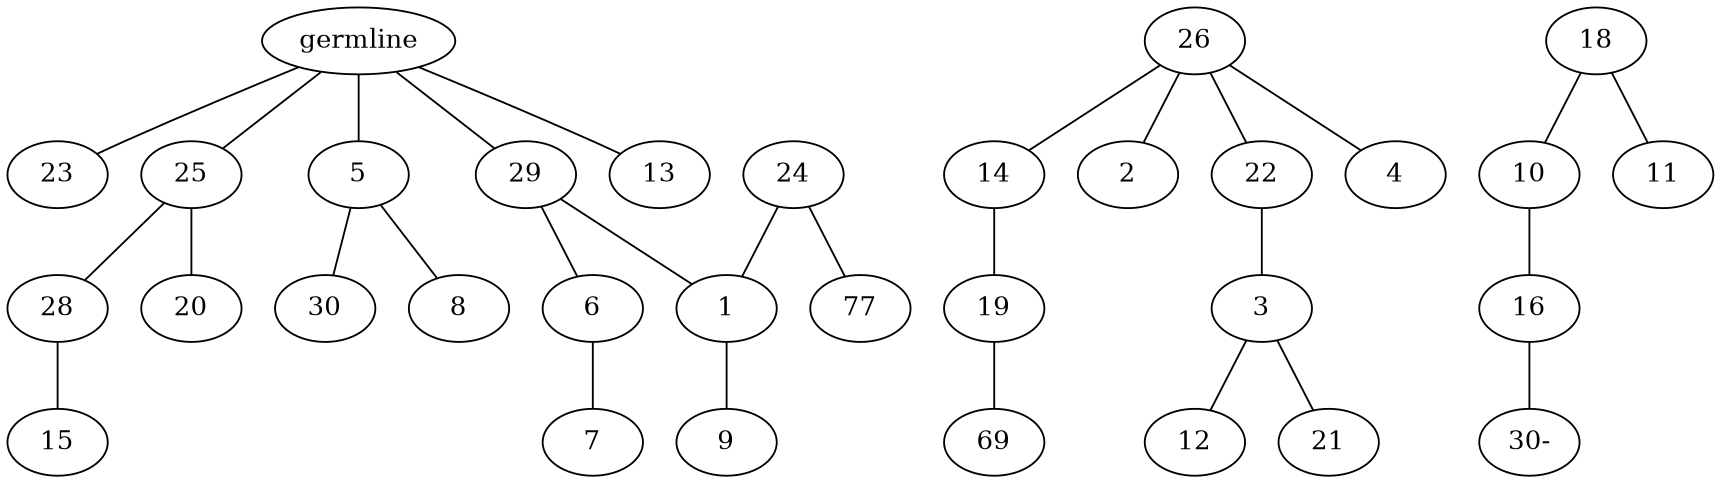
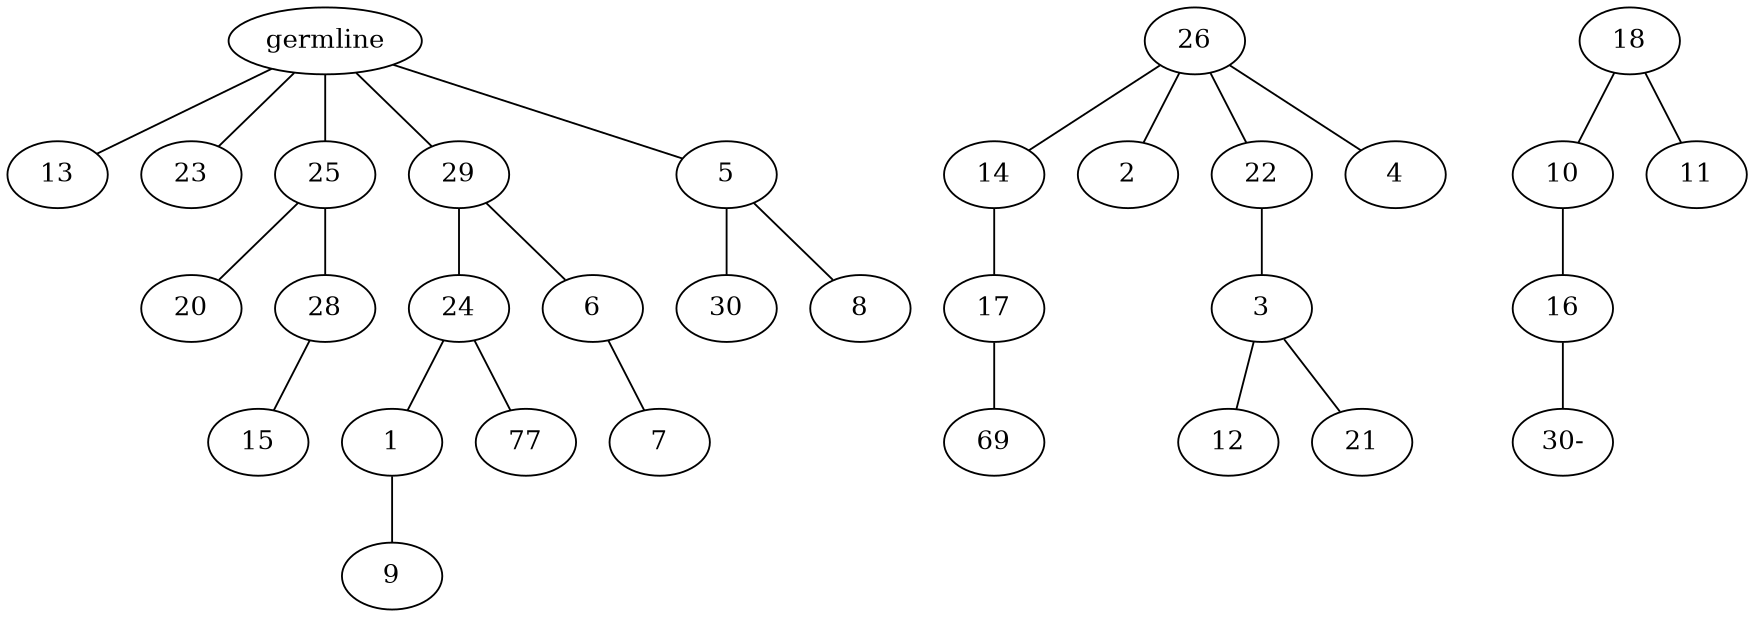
edge "29" -- "1": now "29" -- "24"
node "19": label "19" -> "17"
